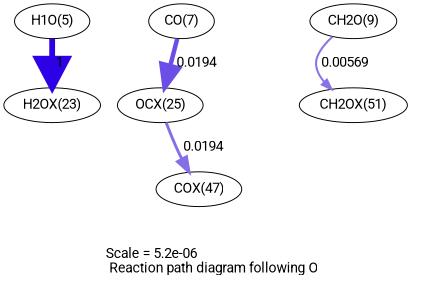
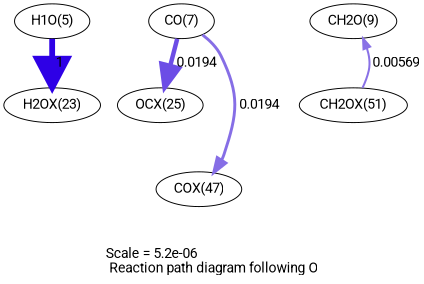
edge "CH2O(9)" -> "CH2OX(51)": reversed
edge "OCX(25)" -> "COX(47)": now "CO(7)" -> "COX(47)"
